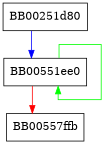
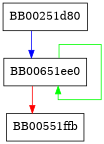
node "BB00551ee0": label "BB00551ee0" -> "BB00651ee0"
node "BB00557ffb": label "BB00557ffb" -> "BB00551ffb"
